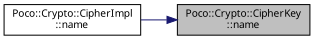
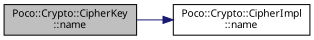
edge "Poco::Crypto::CipherImpl ::name" -> "Poco::Crypto::CipherKey ::name": reversed
